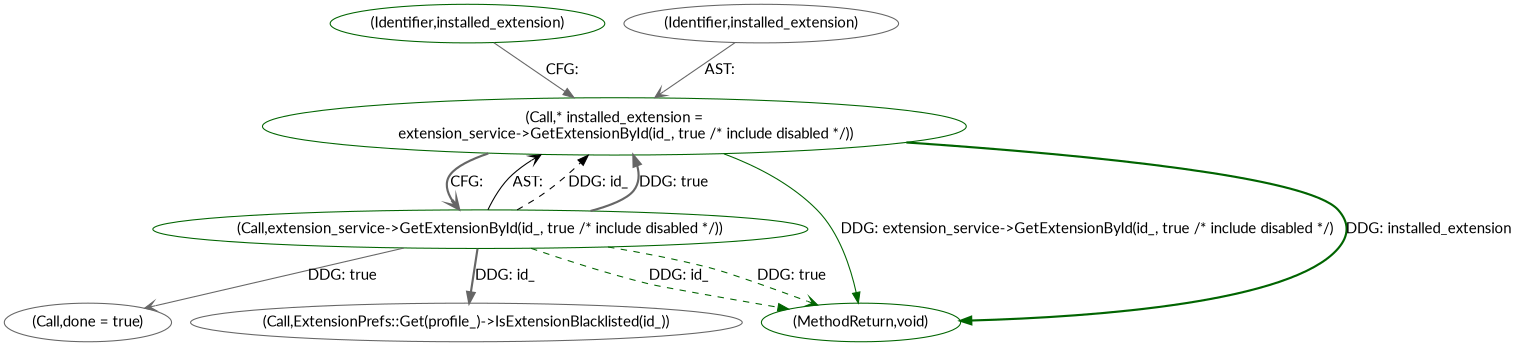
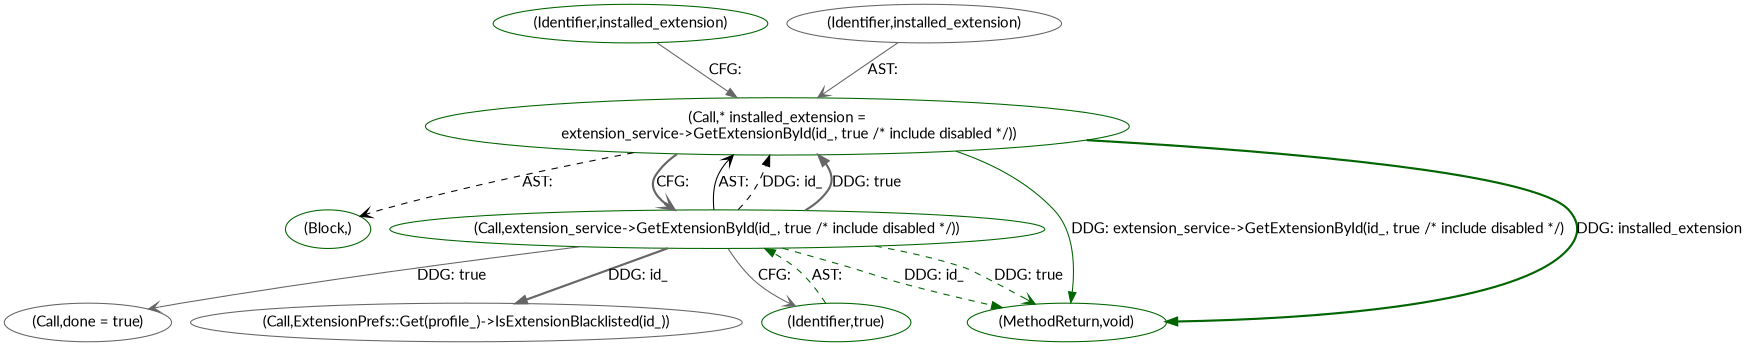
node "(Block,)": added
node "(Identifier,true)": added
